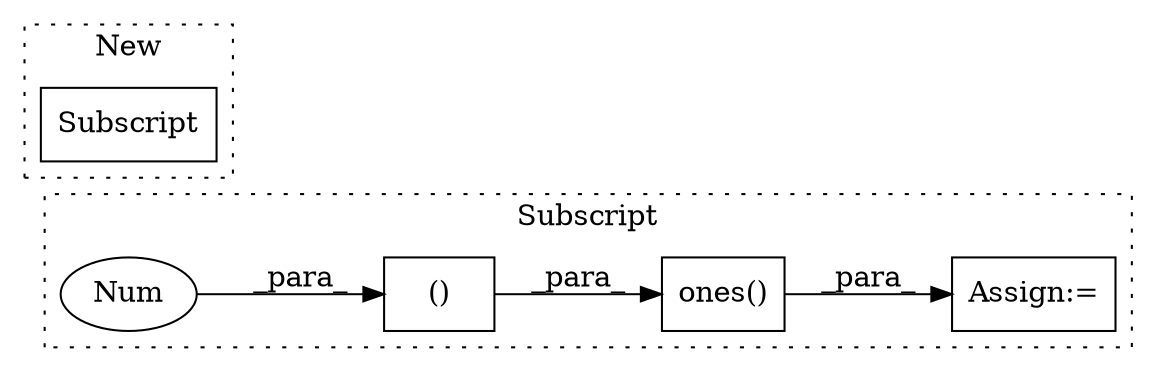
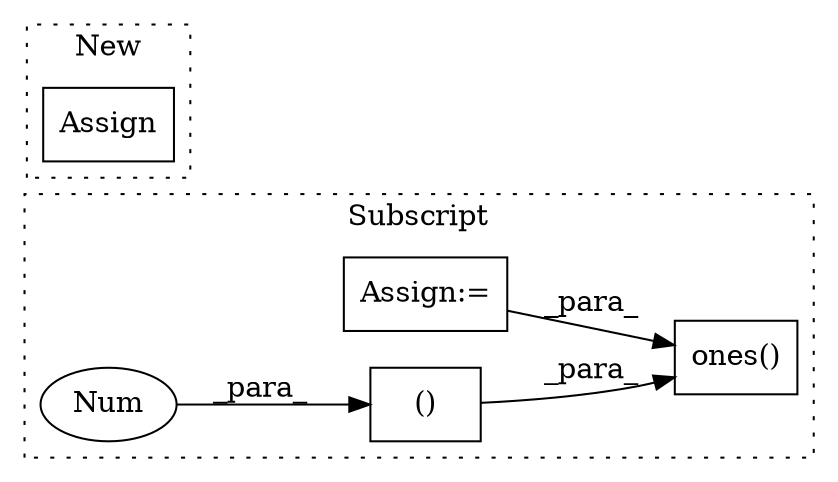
node "Subscript": label "Subscript" -> "Assign"
edge "ones()" -> "Assign:=": reversed
